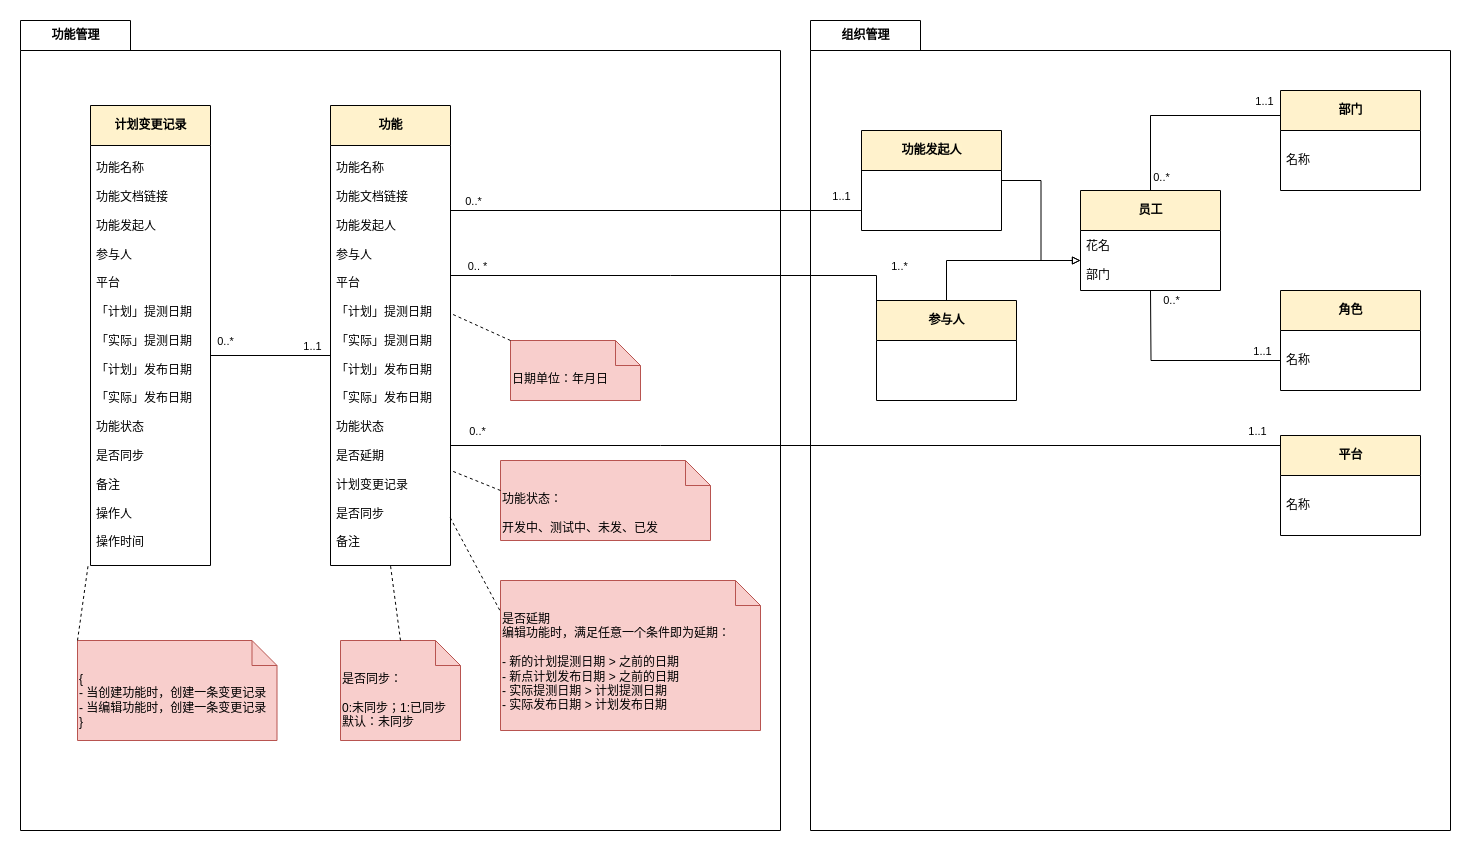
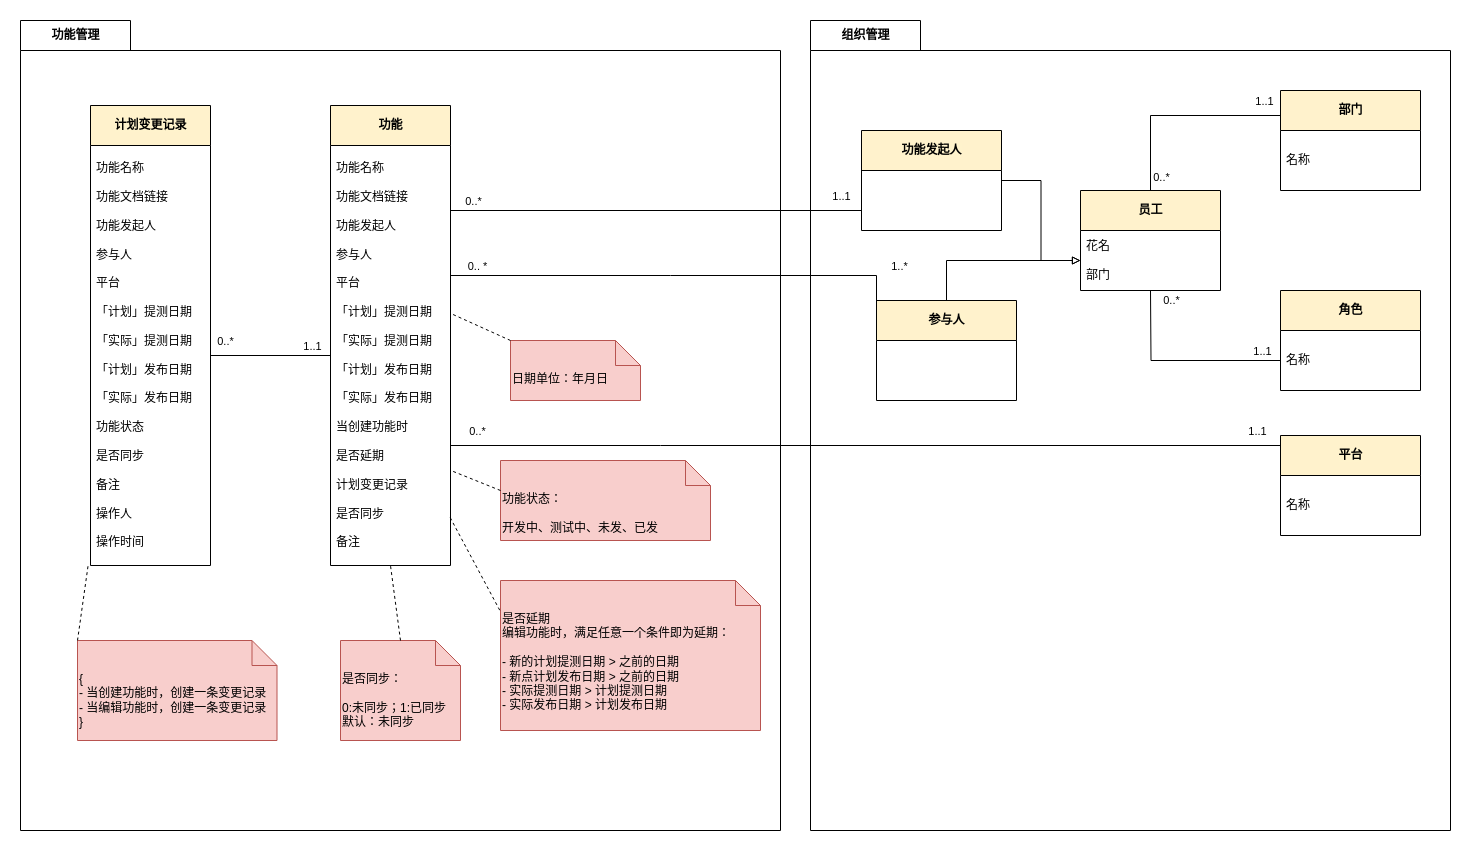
node "功能名称 功能文档链接 功能发起人 参与人 平台 「计划」提测日期 「实际」提测日期 「计划」发布日期 「实际」发布日期 功能状态 是否延期 计划变更记录 是否同步 备注": label "功能名称 功能文档链接 功能发起人 参与人 平台 「计划」提测日期 「实际」提测日期 「计划」发布日期 「实际」发布日期 功能状态 是否延期 计划变更记录 是否同步 备注" -> "功能名称 功能文档链接 功能发起人 参与人 平台 「计划」提测日期 「实际」提测日期 「计划」发布日期 「实际」发布日期 当创建功能时 是否延期 计划变更记录 是否同步 备注"
